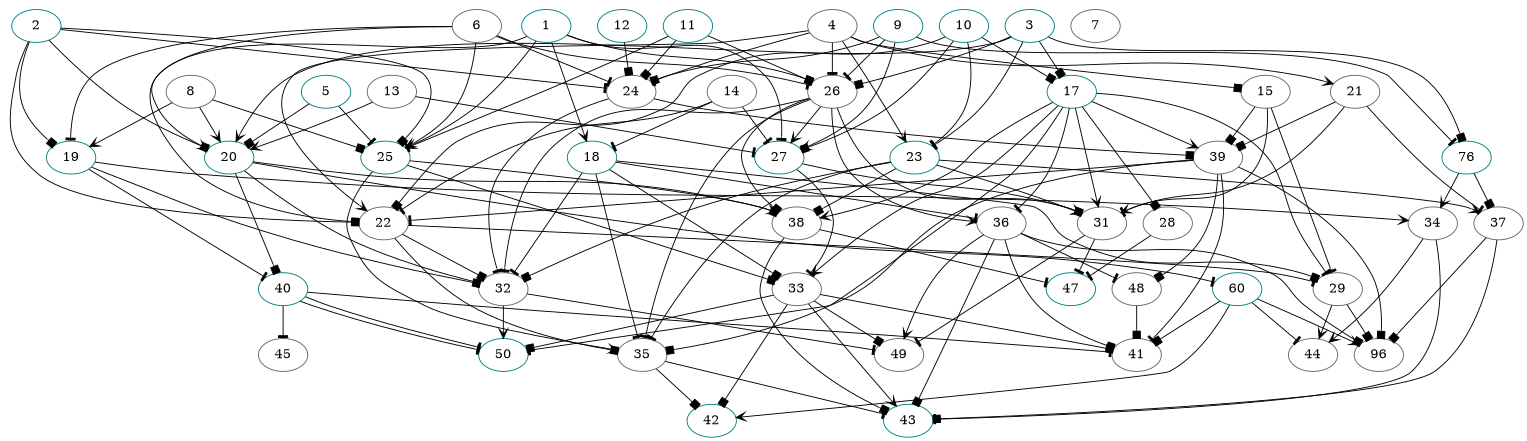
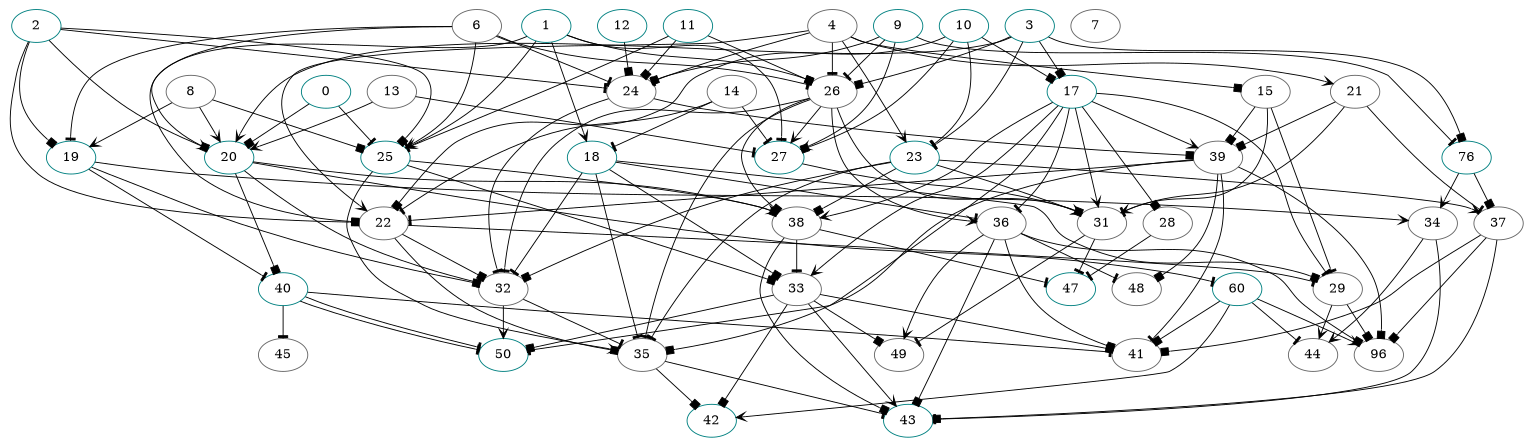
node "5": label "5" -> "0"
edge "27" -> "33": now "38" -> "33"
edge "32" -> "49": now "32" -> "35"
edge "48" -> "41": now "37" -> "41"
